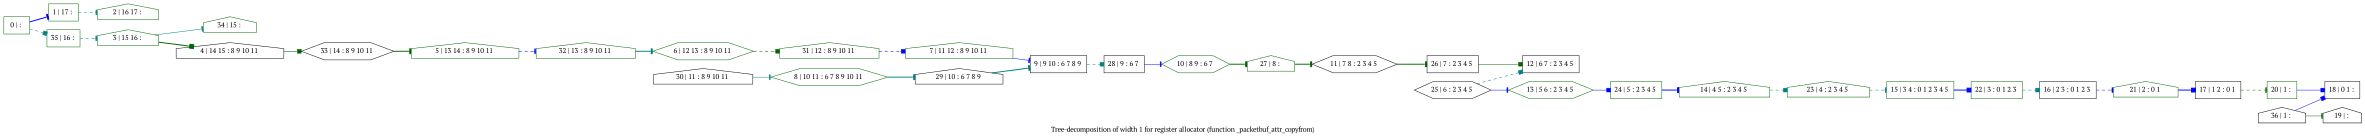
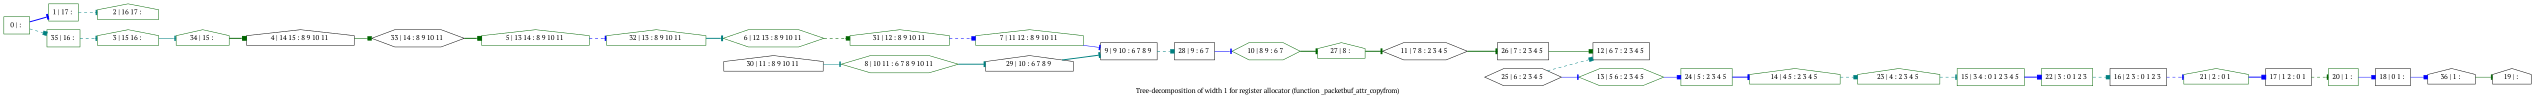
edge "3 | 15 16 :" -> "4 | 14 15 : 8 9 10 11": now "34 | 15 :" -> "4 | 14 15 : 8 9 10 11"
edge "33 | 14 : 8 9 10 11" -> "5 | 13 14 : 8 9 10 11": arrowhead tee -> box
edge "36 | 1 :" -> "18 | 0 1 :": reversed
